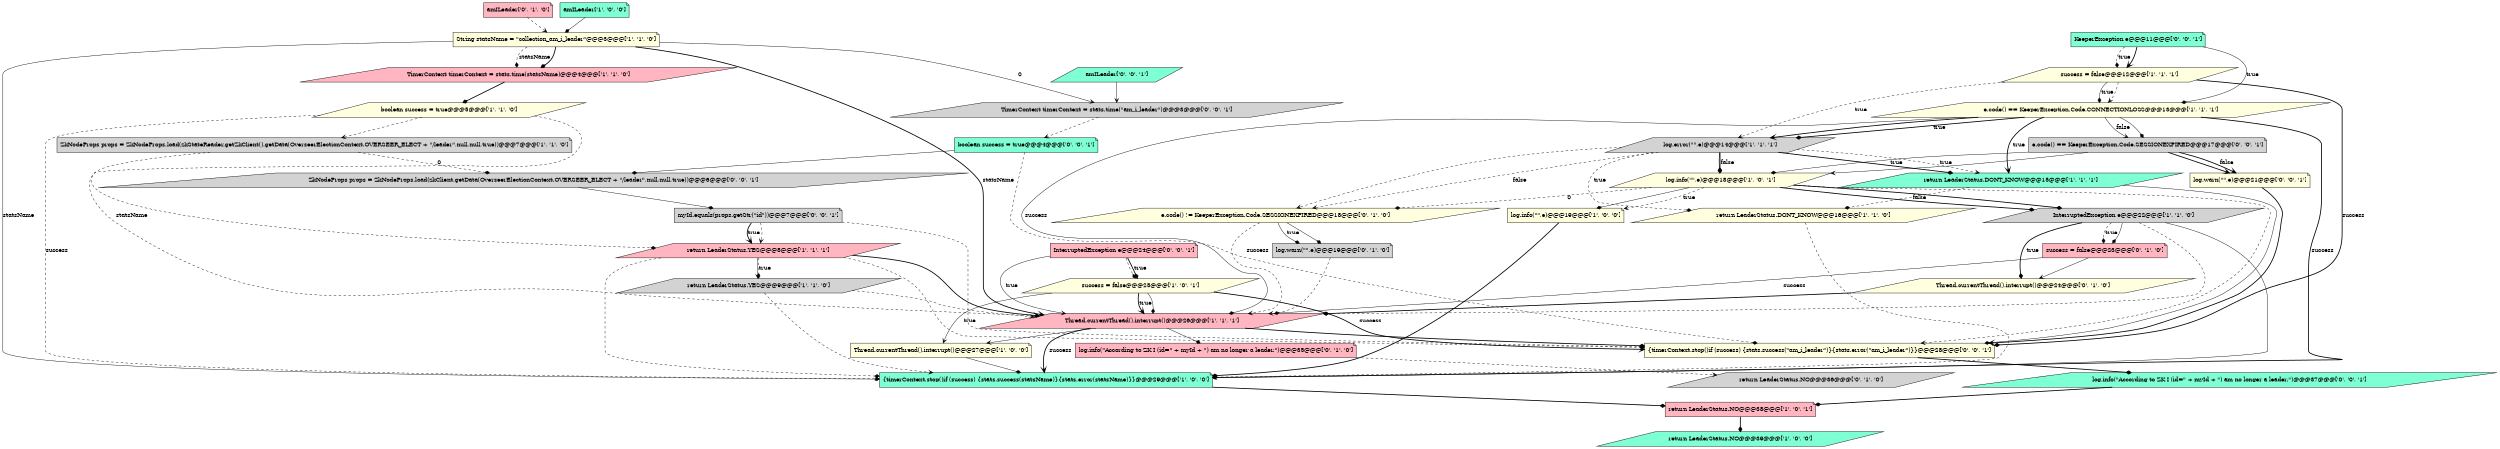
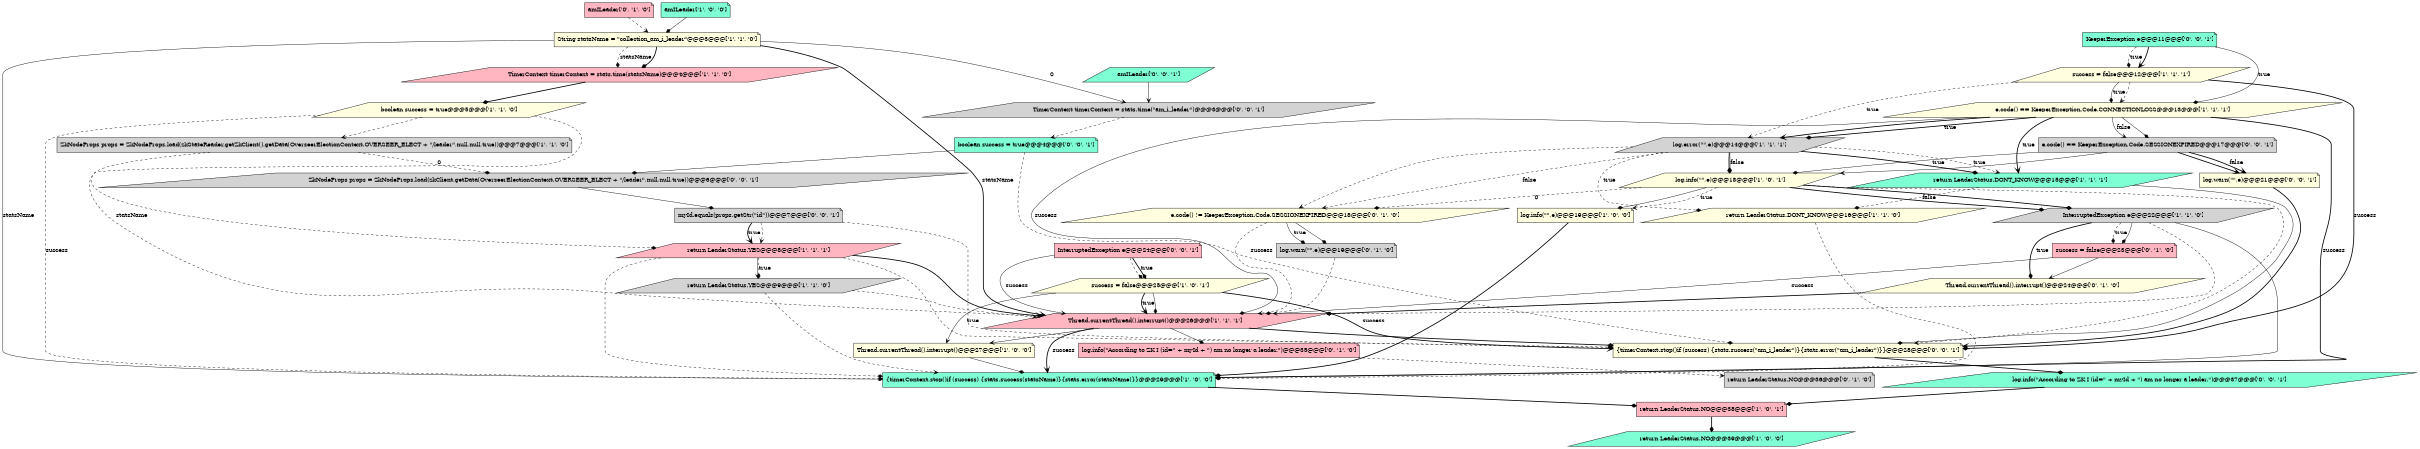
edge "InterruptedException e@@@24@@@['0', '0', '1']" -> "Thread.currentThread().interrupt()@@@26@@@['1', '1', '1']": label "true" -> "success"
node "return LeaderStatus.NO@@@36@@@['0', '1', '0']": shape parallelogram -> note
